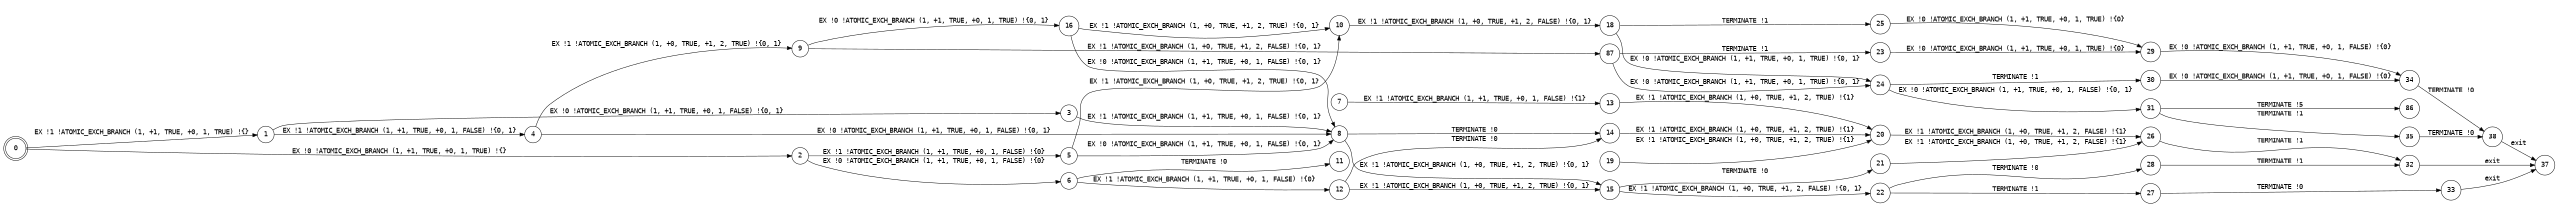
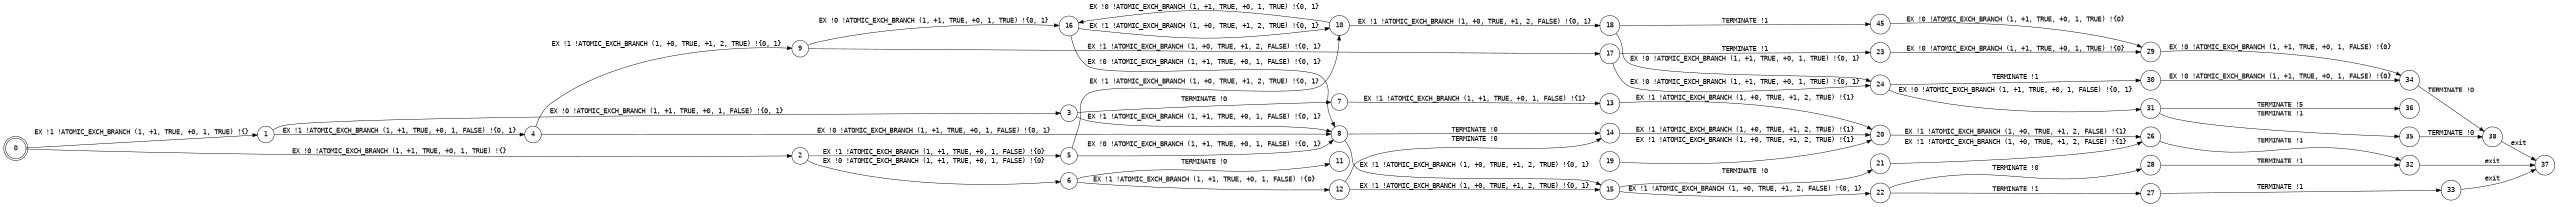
edge "10" -> "16": added, label "EX !0 !ATOMIC_EXCH_BRANCH (1, +1, TRUE, +0, 1, TRUE) !{0, 1}"
node "25": label "25" -> "45"
node "87": label "87" -> "17"
edge "3" -> "7": added, label "TERMINATE !0"
node "86": label "86" -> "36"
edge "27" -> "33": label "TERMINATE !0" -> "TERMINATE !1"
